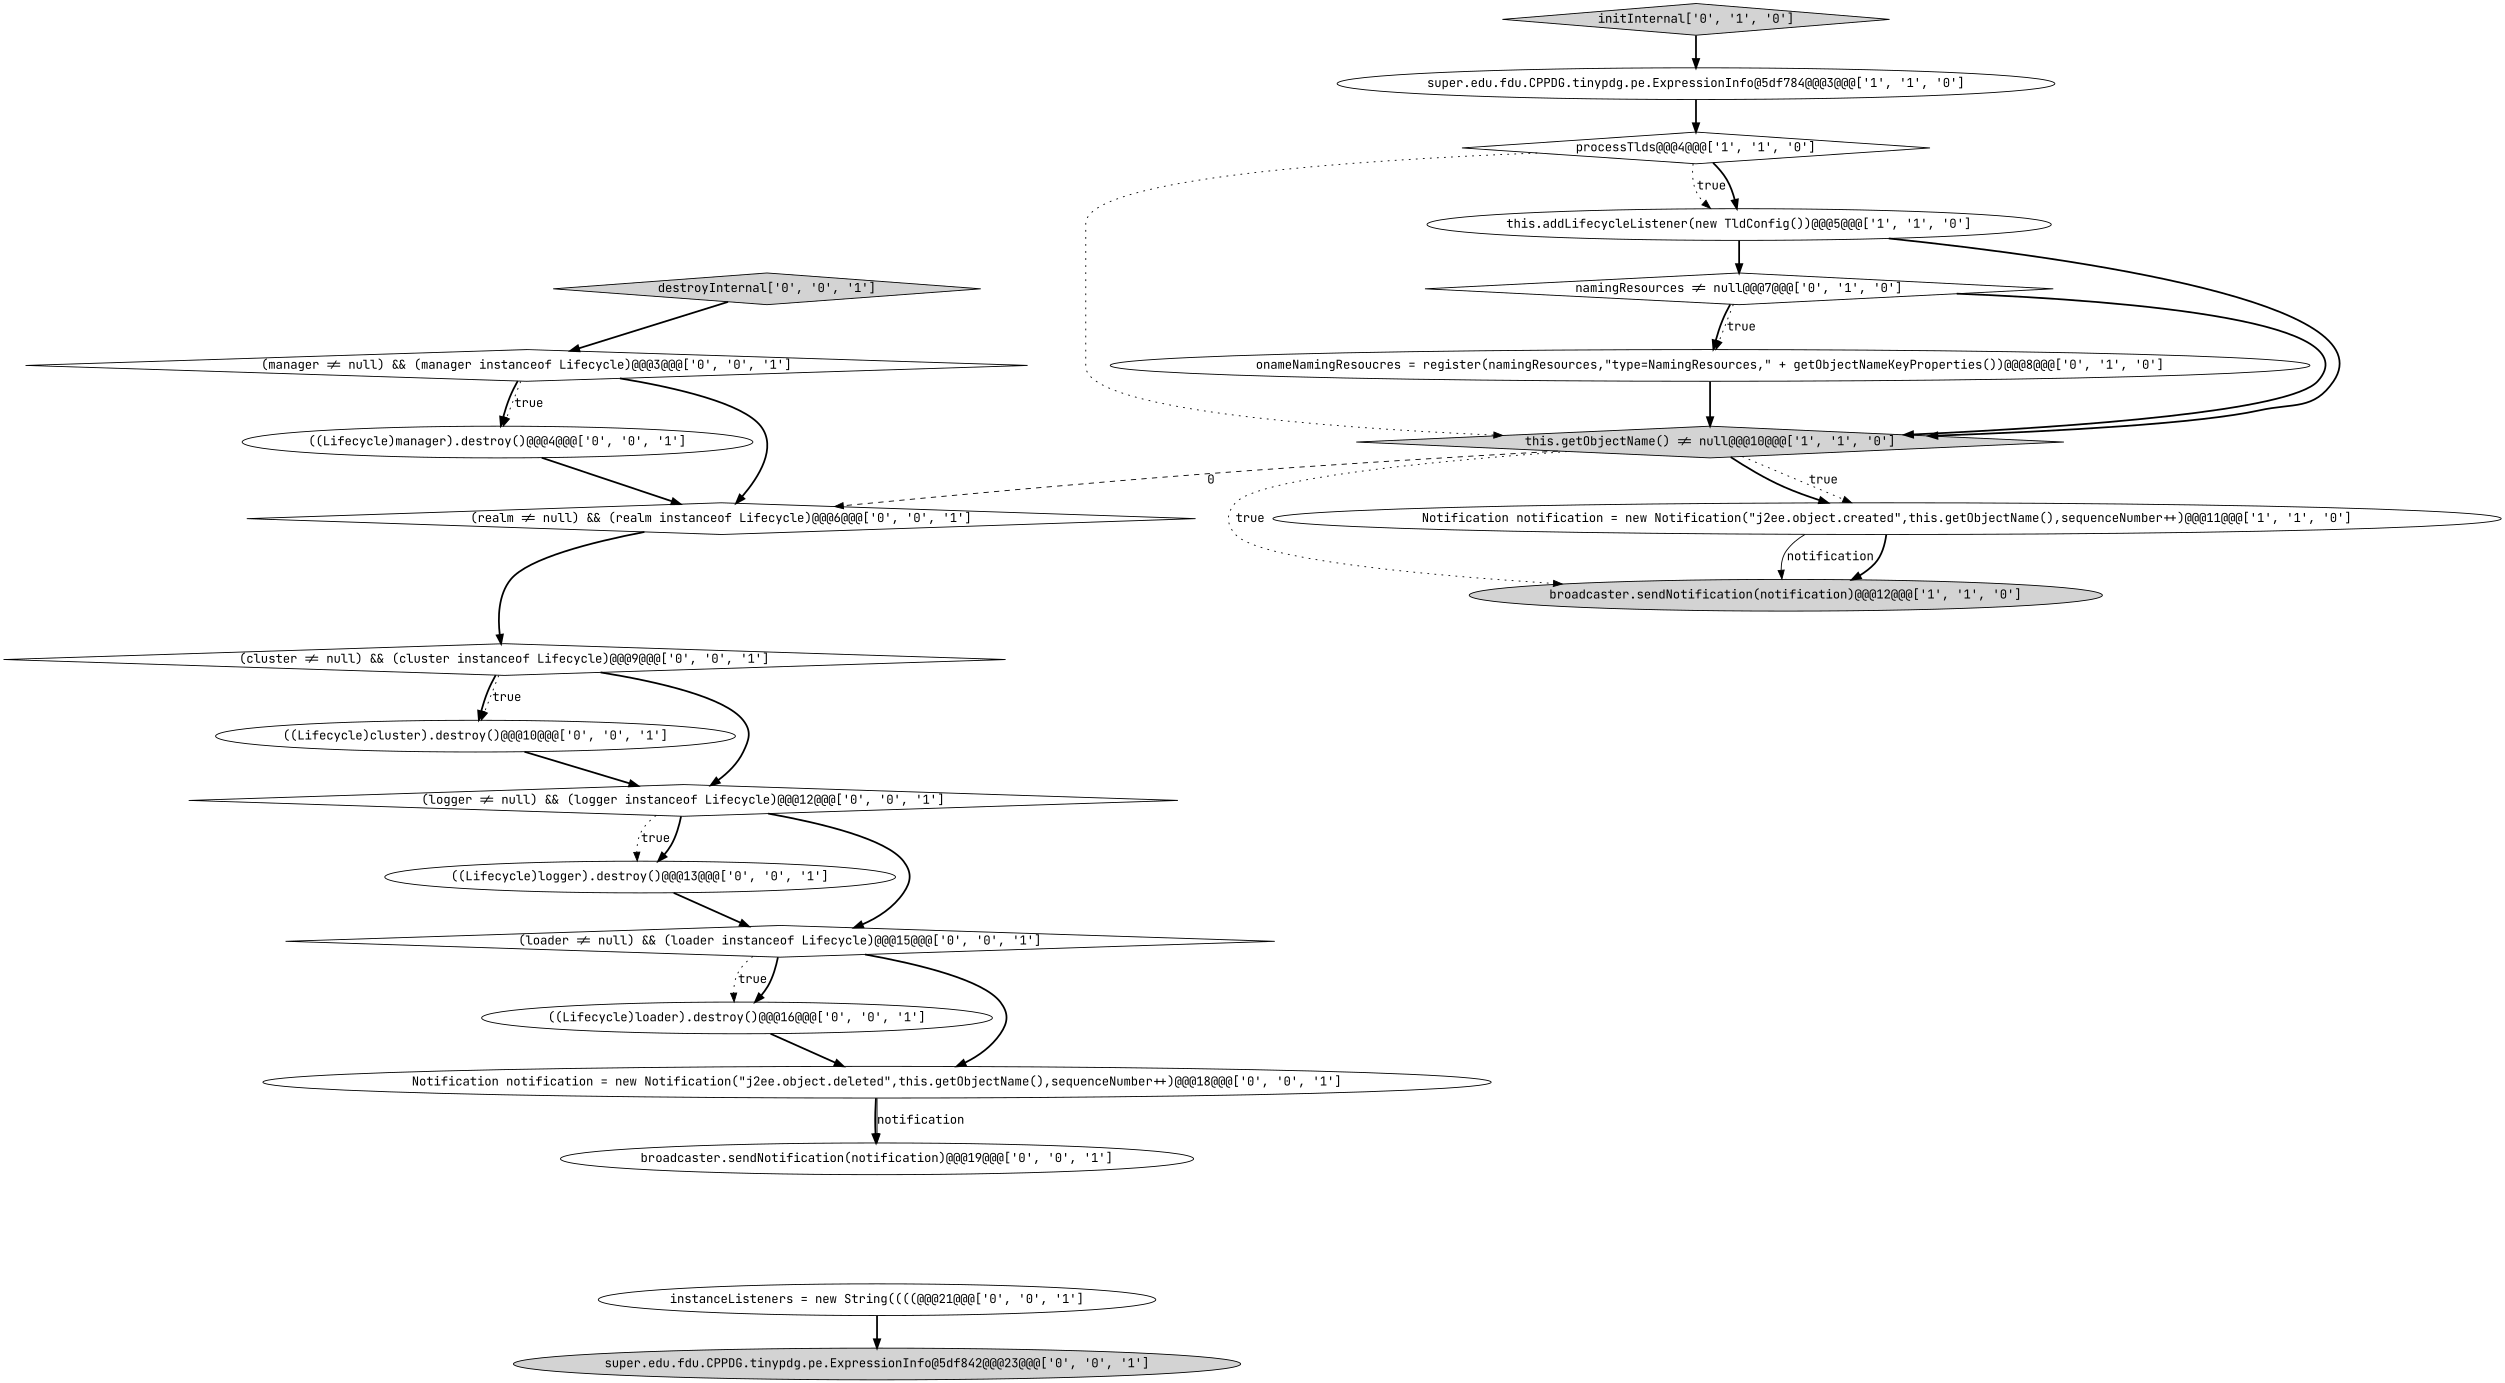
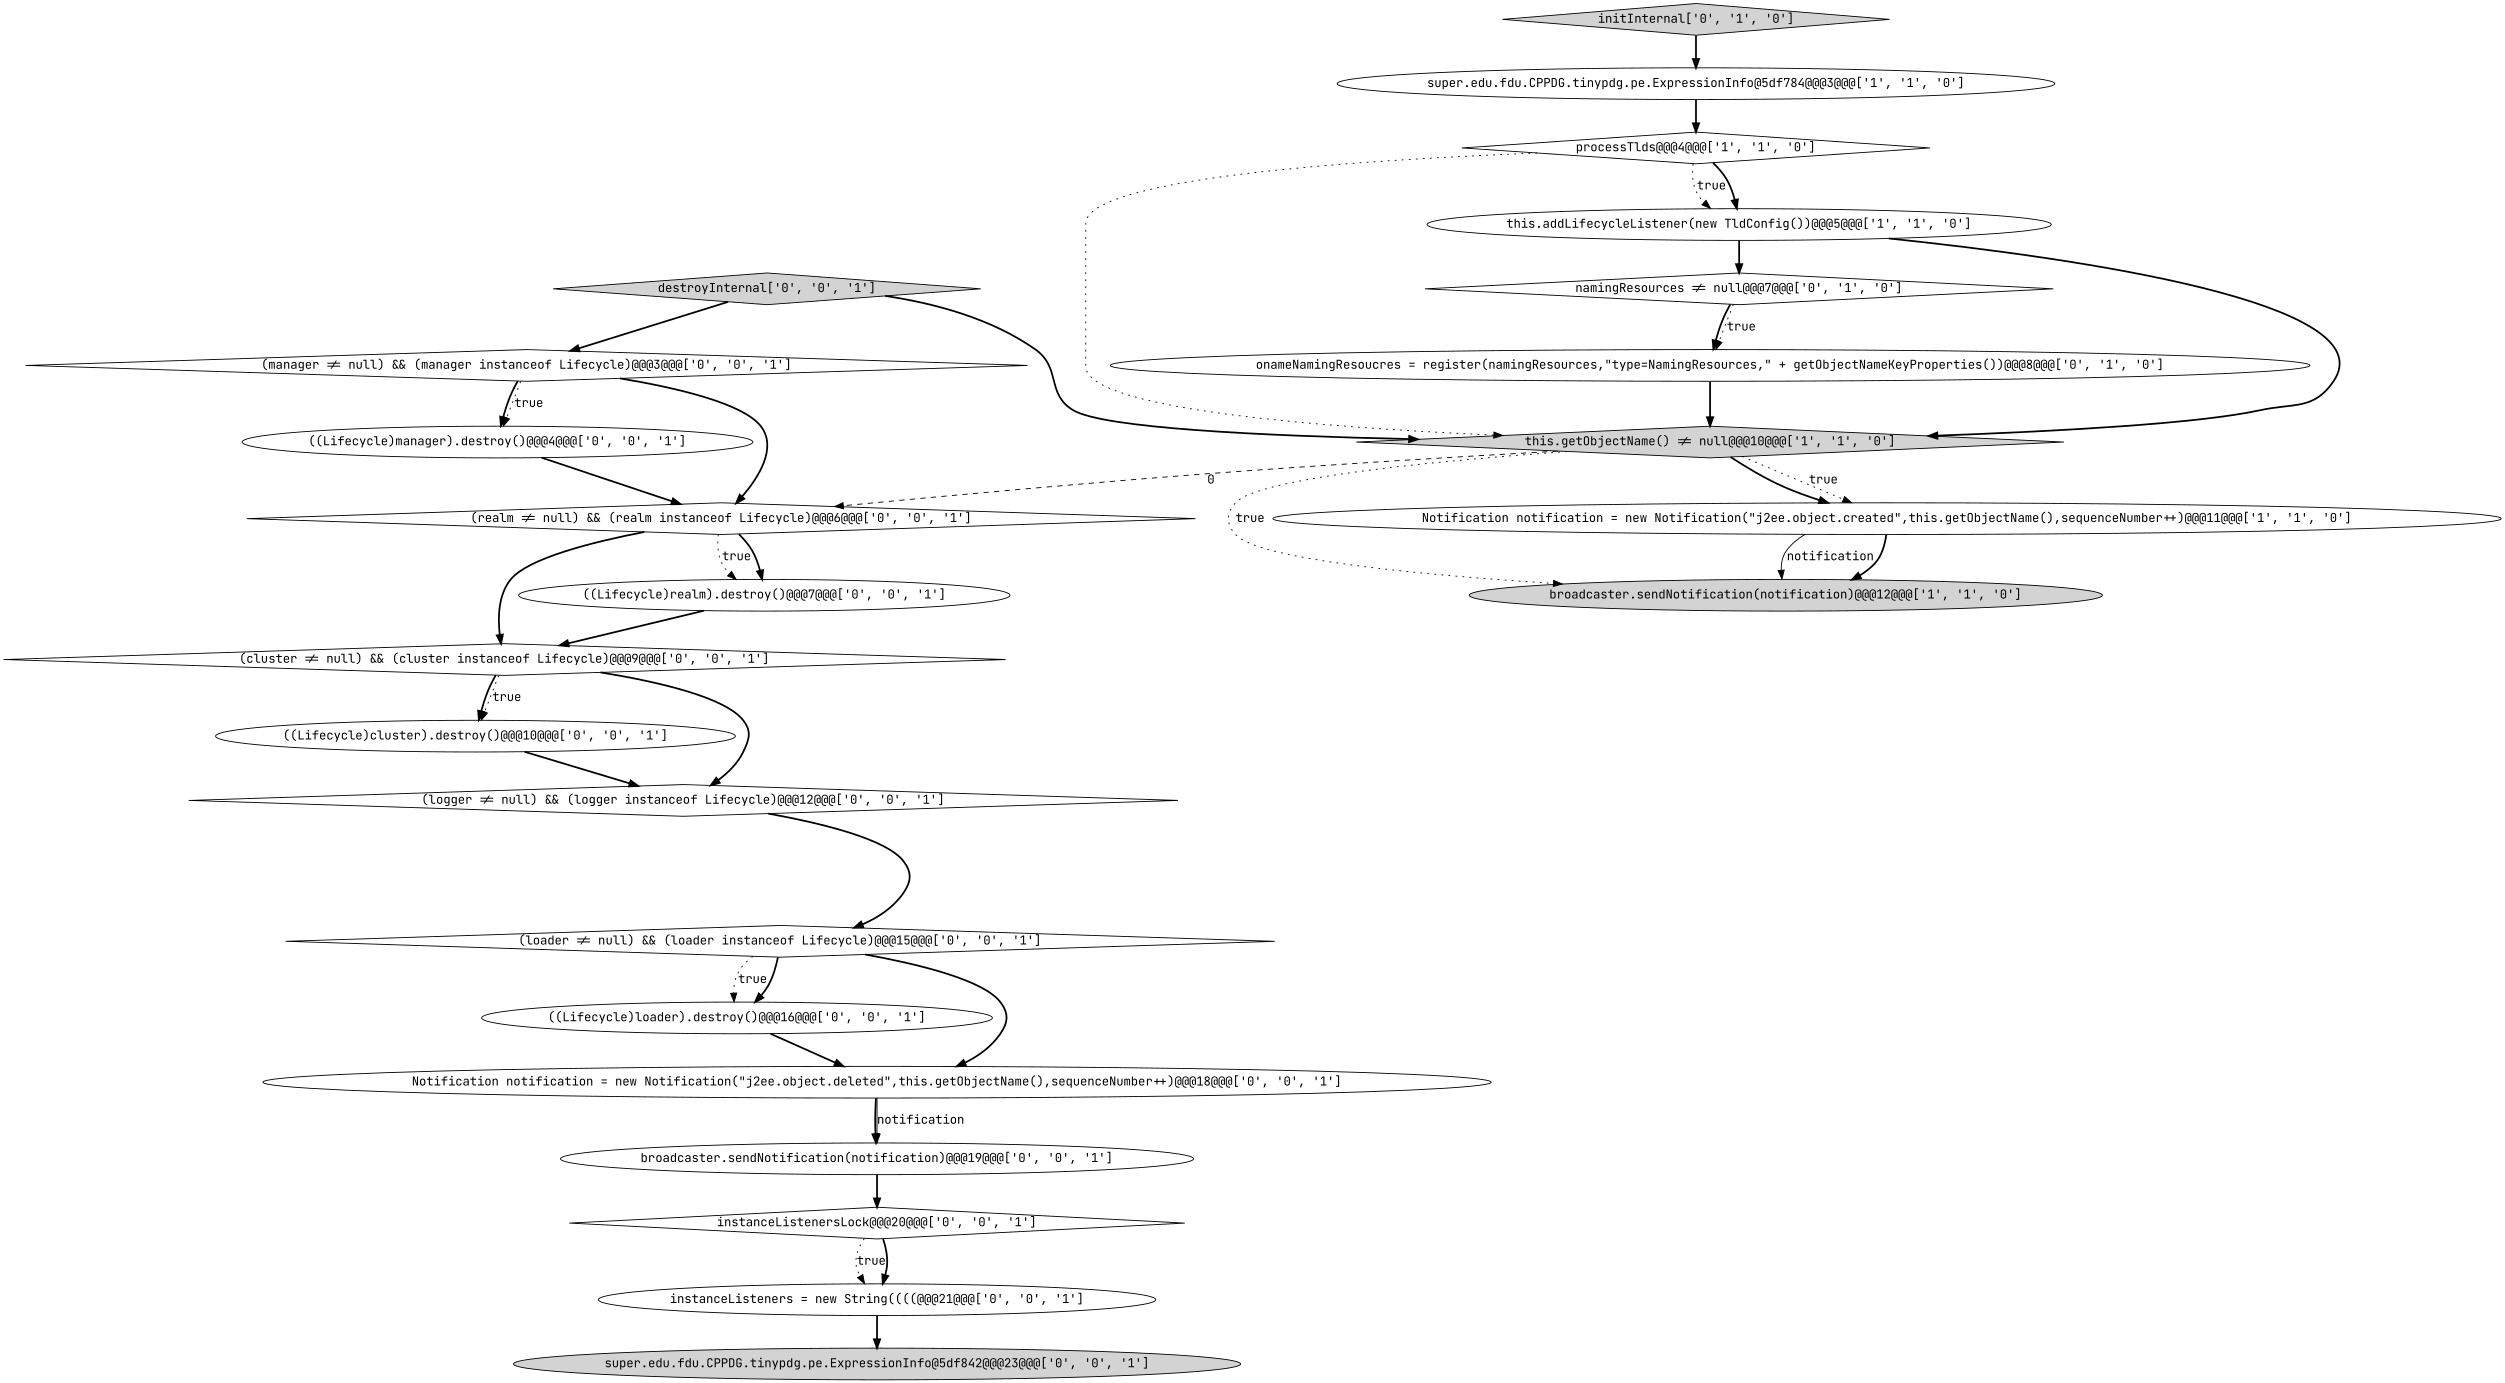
edge "namingResources != null@@@7@@@['0', '1', '0']" -> "this.getObjectName() != null@@@10@@@['1', '1', '0']": now "destroyInternal['0', '0', '1']" -> "this.getObjectName() != null@@@10@@@['1', '1', '0']"
node "((Lifecycle)realm).destroy()@@@7@@@['0', '0', '1']": added
node "((Lifecycle)logger).destroy()@@@13@@@['0', '0', '1']": removed
node "instanceListenersLock@@@20@@@['0', '0', '1']": added
